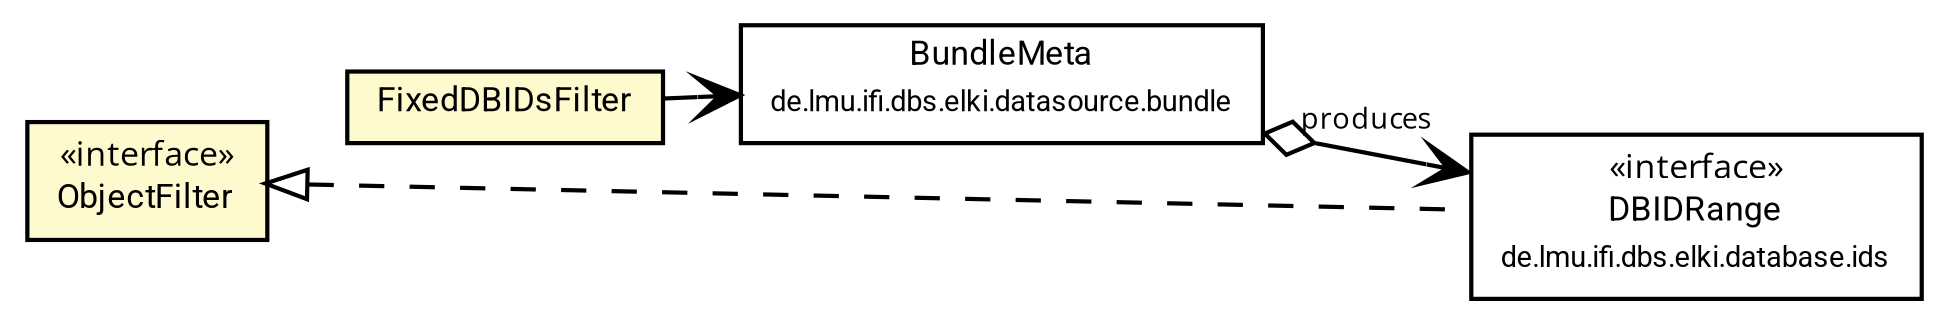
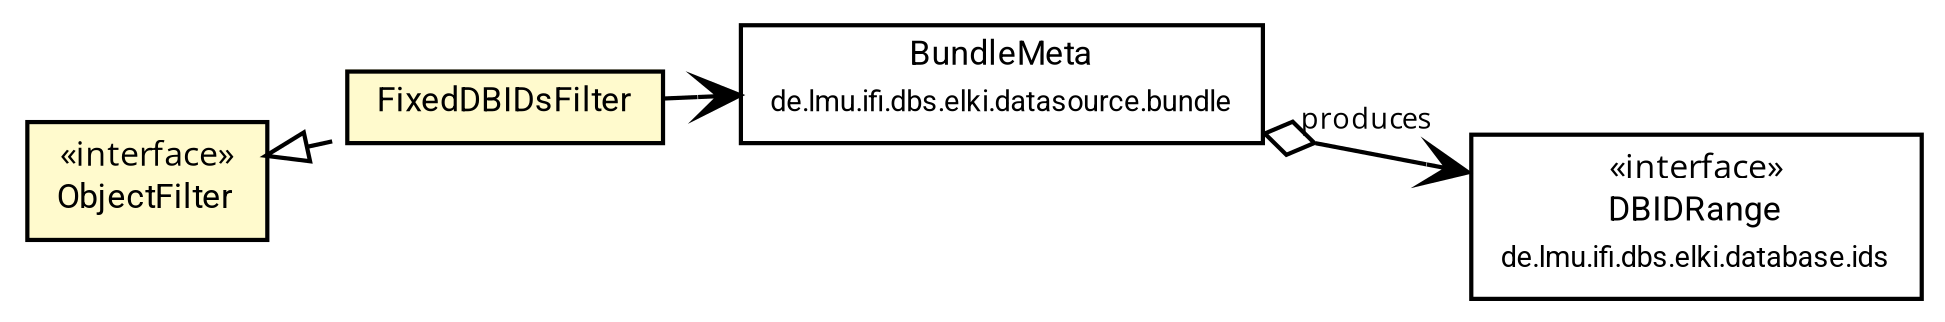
edge "DBIDRange" -> "ObjectFilter": now "FixedDBIDsFilter" -> "ObjectFilter"
